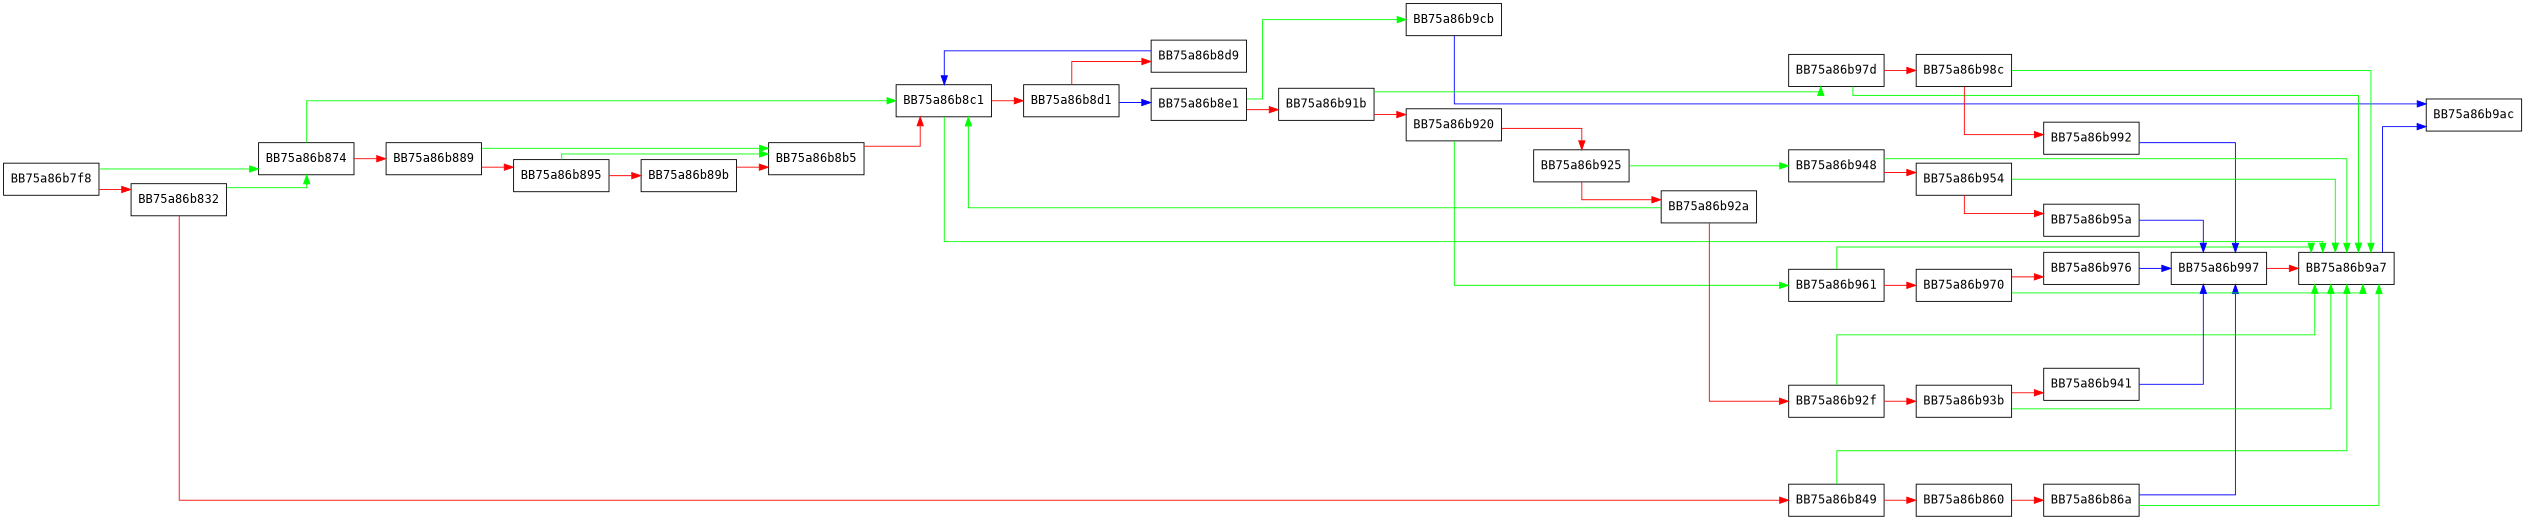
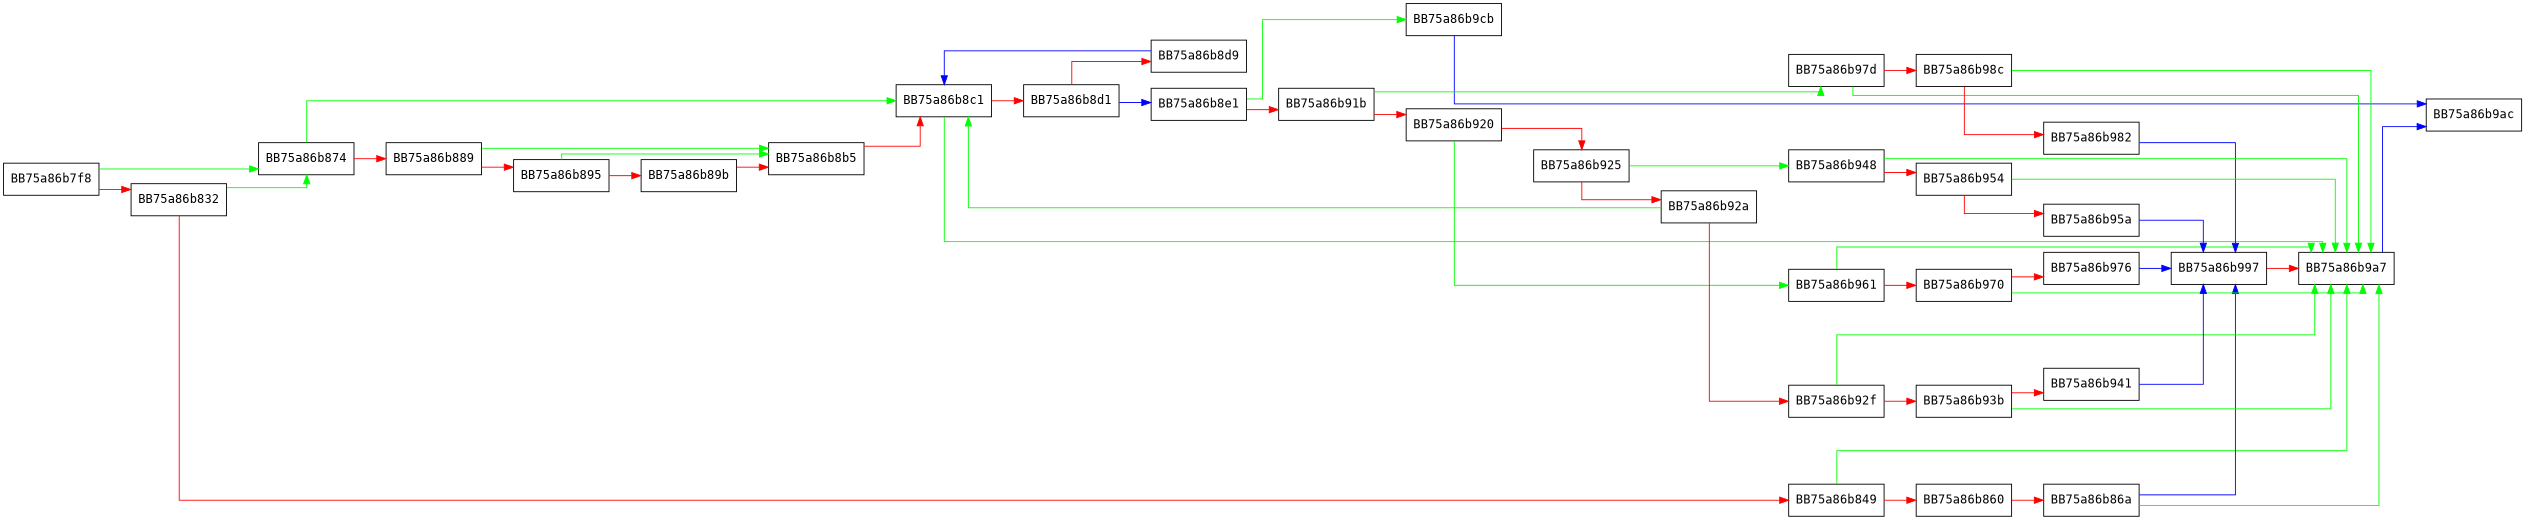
node "BB75a86b992": label "BB75a86b992" -> "BB75a86b982"
